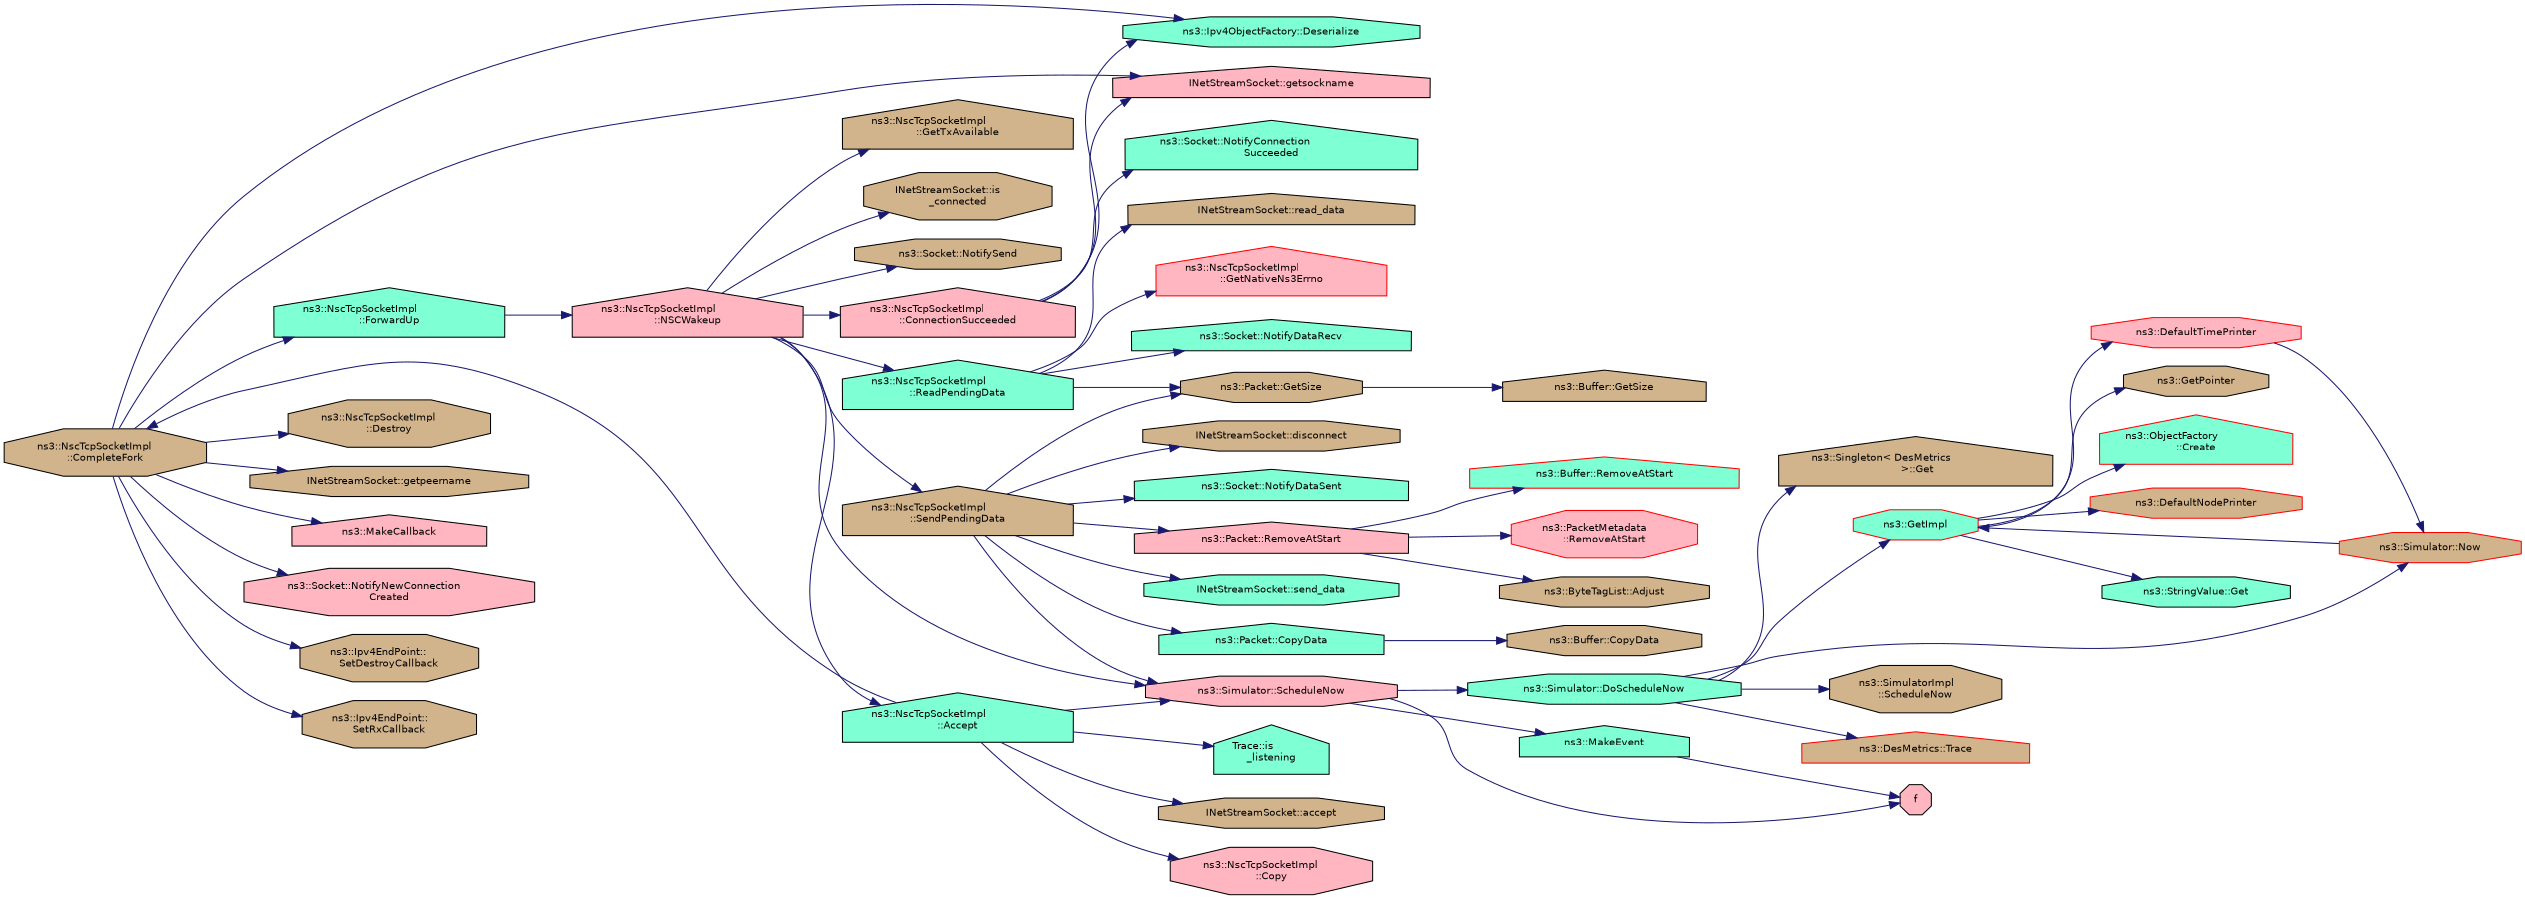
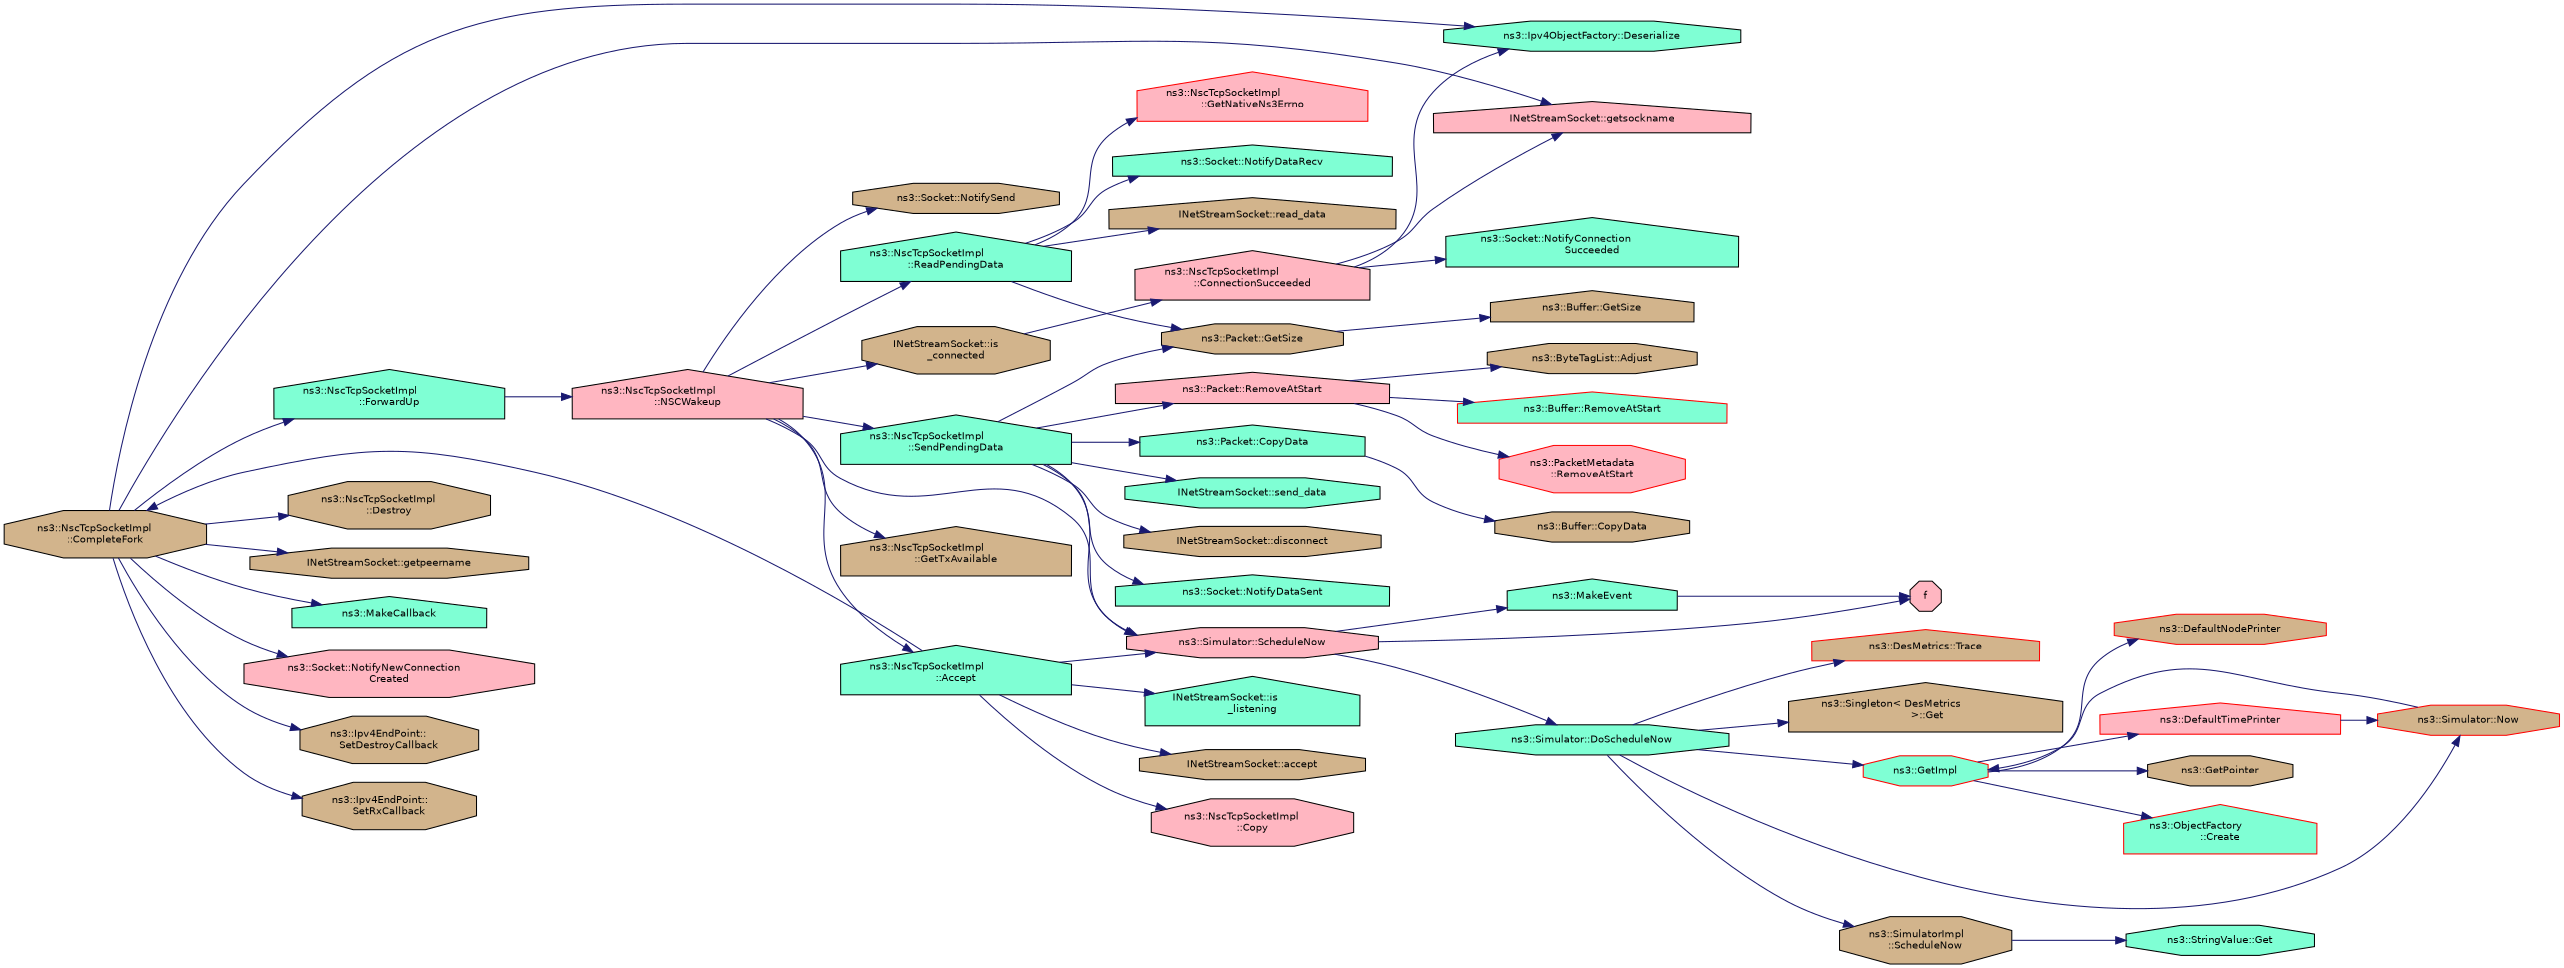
edge "ns3::NscTcpSocketImpl ::NSCWakeup" -> "ns3::NscTcpSocketImpl ::ConnectionSucceeded": now "INetStreamSocket::is _connected" -> "ns3::NscTcpSocketImpl ::ConnectionSucceeded"
node "ns3::DefaultTimePrinter": shape octagon -> house
node "ns3::NscTcpSocketImpl ::SendPendingData": fillcolor tan -> aquamarine
node "ns3::MakeCallback": fillcolor lightpink -> aquamarine
edge "ns3::GetImpl" -> "ns3::StringValue::Get": now "ns3::SimulatorImpl ::ScheduleNow" -> "ns3::StringValue::Get"
node "Trace::is _listening": label "Trace::is _listening" -> "INetStreamSocket::is _listening"
